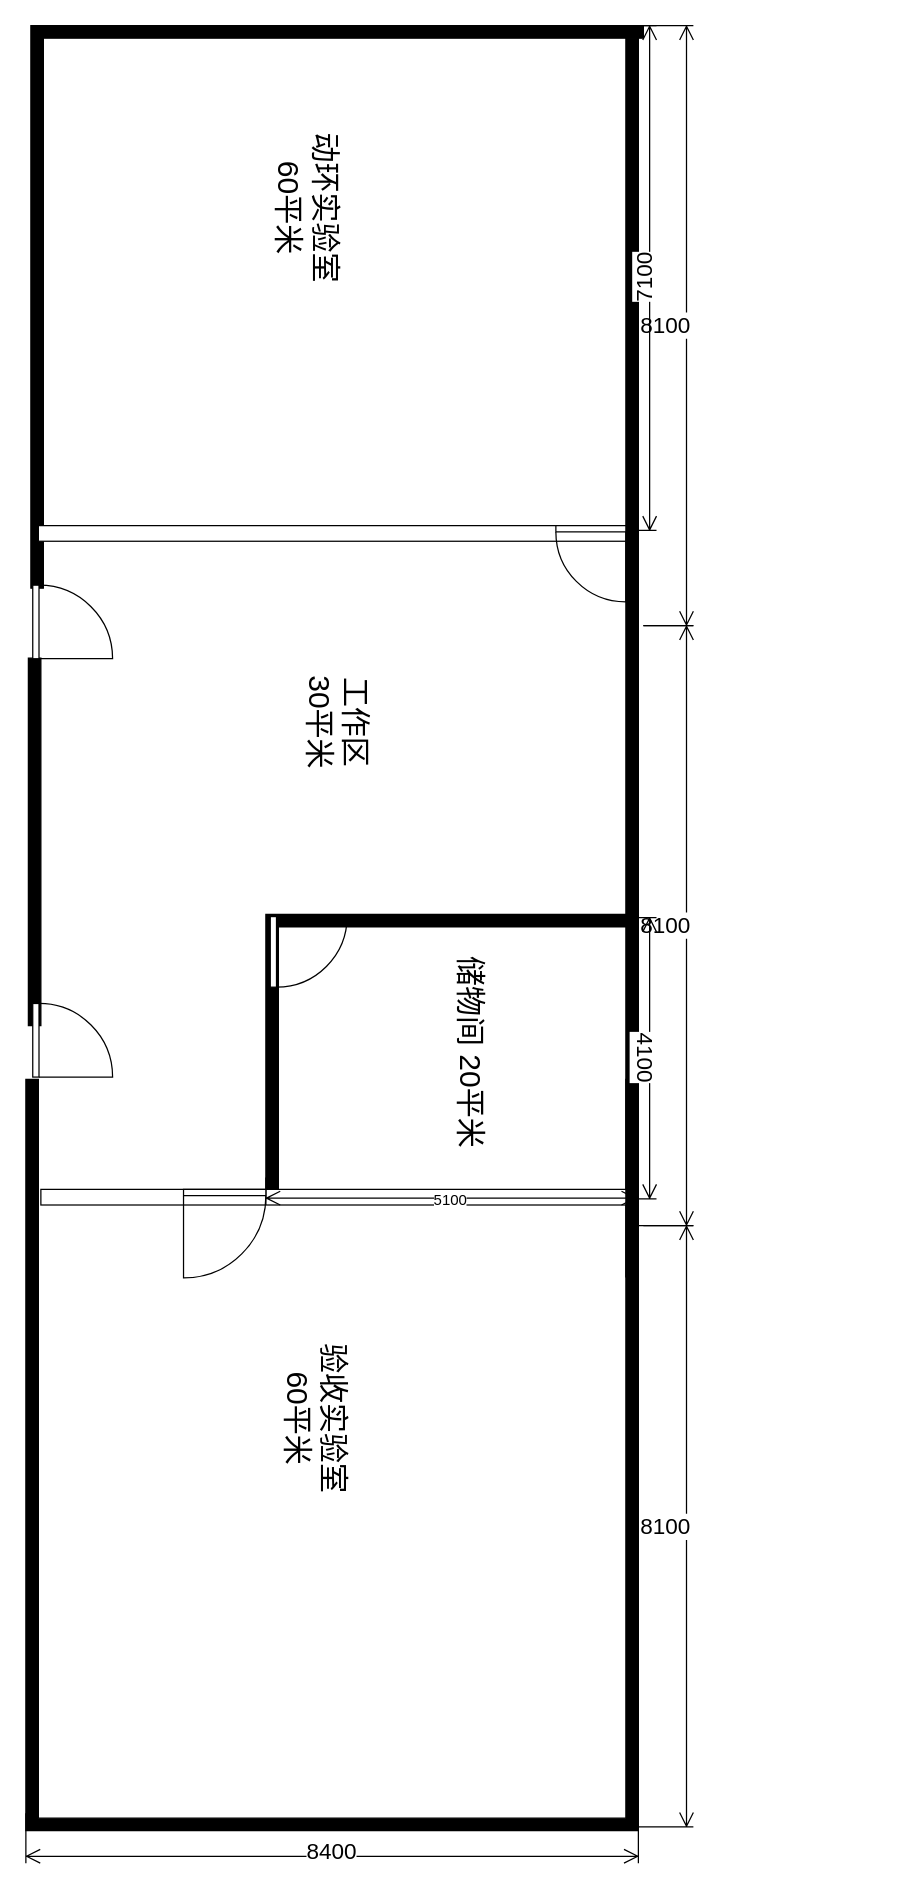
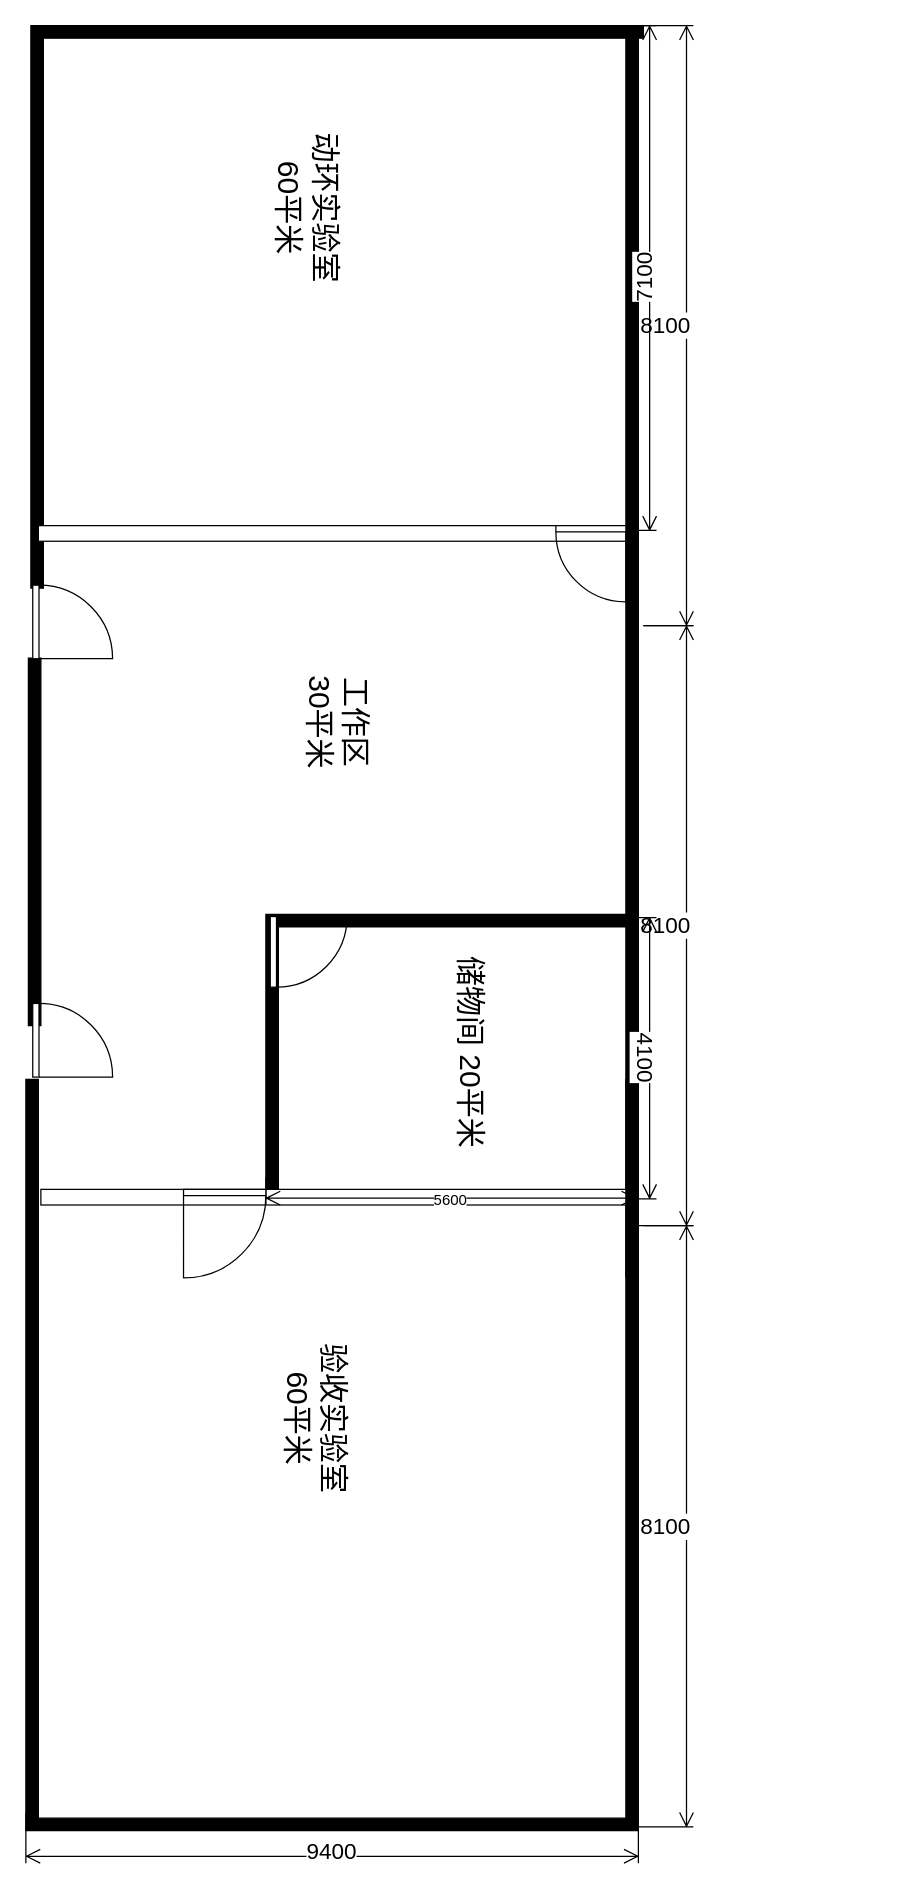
node "5100": label "5100" -> "5600"
node "8400": label "8400" -> "9400"
